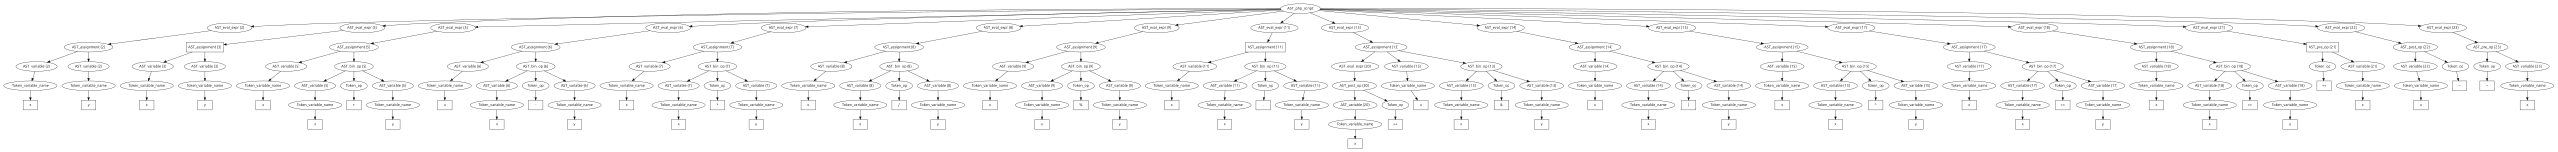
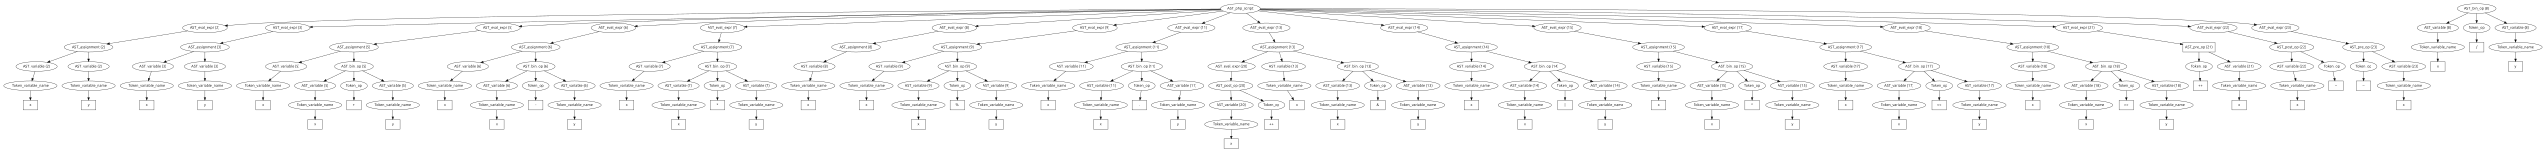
node "AST_assignment (3)": shape box -> ellipse
node "AST_assignment (11)": shape box -> ellipse
edge "AST_assignment (8)" -> "AST_bin_op (8)": removed
